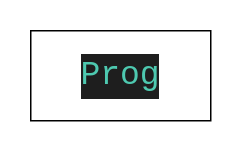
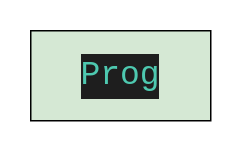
node "Prog": fillcolor #ffffff -> #d5e8d4
